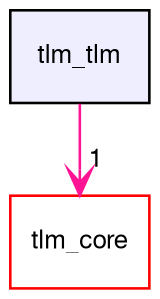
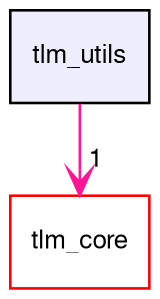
node "tlm_tlm": label "tlm_tlm" -> "tlm_utils"
